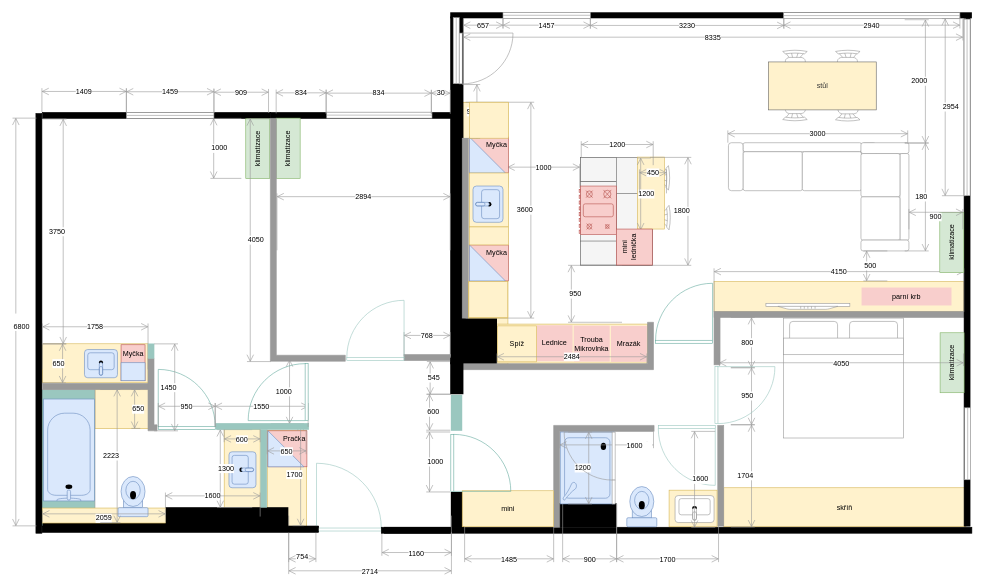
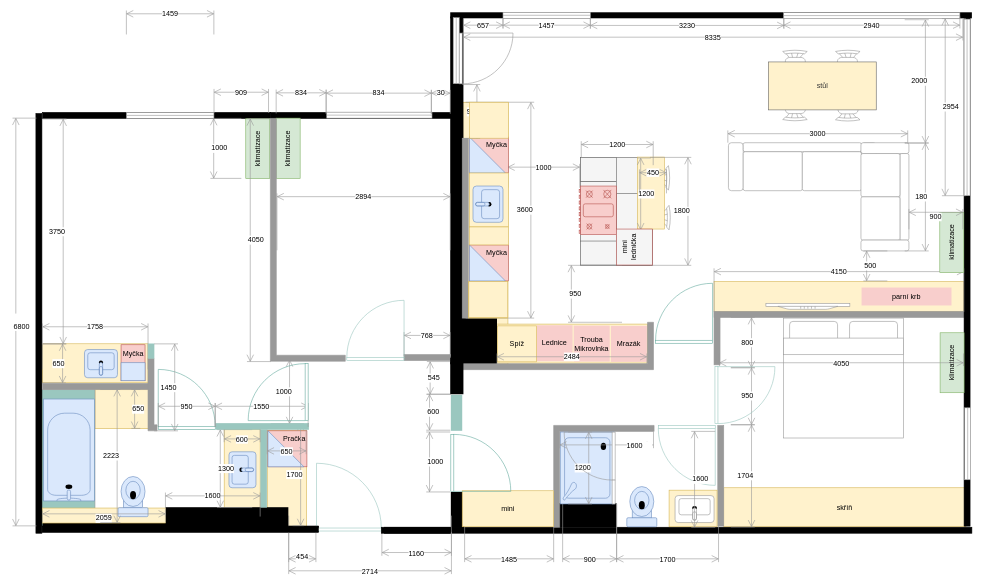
node "1409": removed
node "1459": moved (170, 101) -> (170, 23)
node "mini lednička": fillcolor #f8cecc -> #f5f5f5
node "754": label "754" -> "454"
